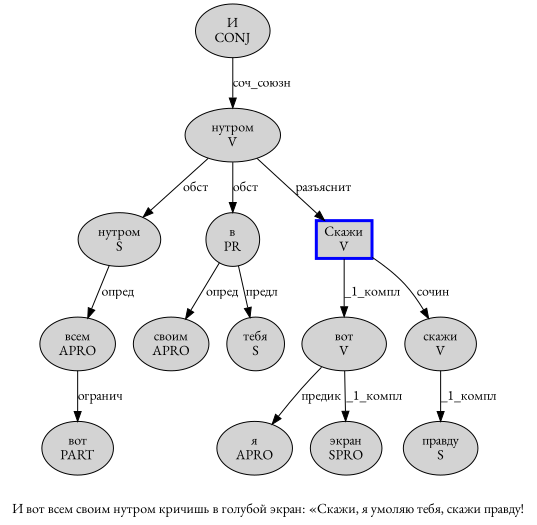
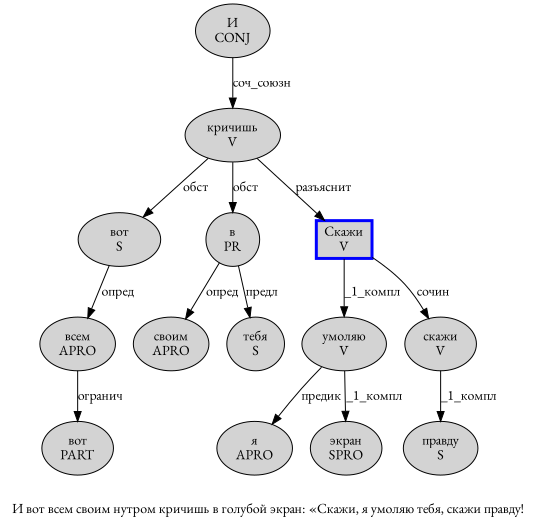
node "нутром V": label "нутром V" -> "кричишь V"
node "нутром S": label "нутром S" -> "вот S"
node "вот V": label "вот V" -> "умоляю V"
